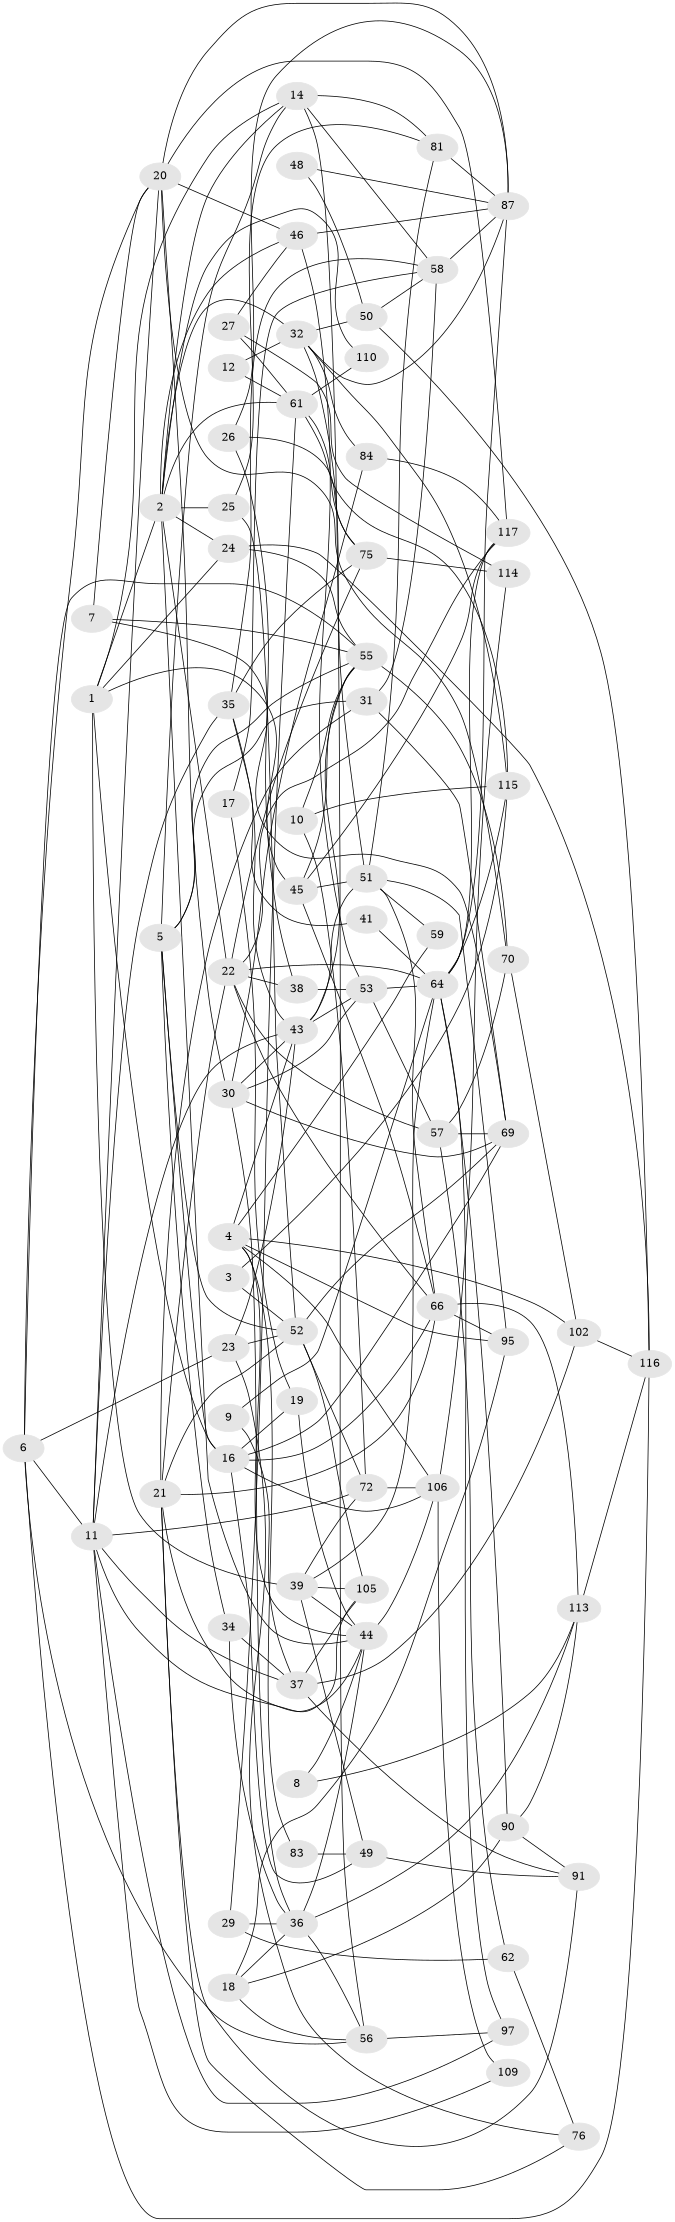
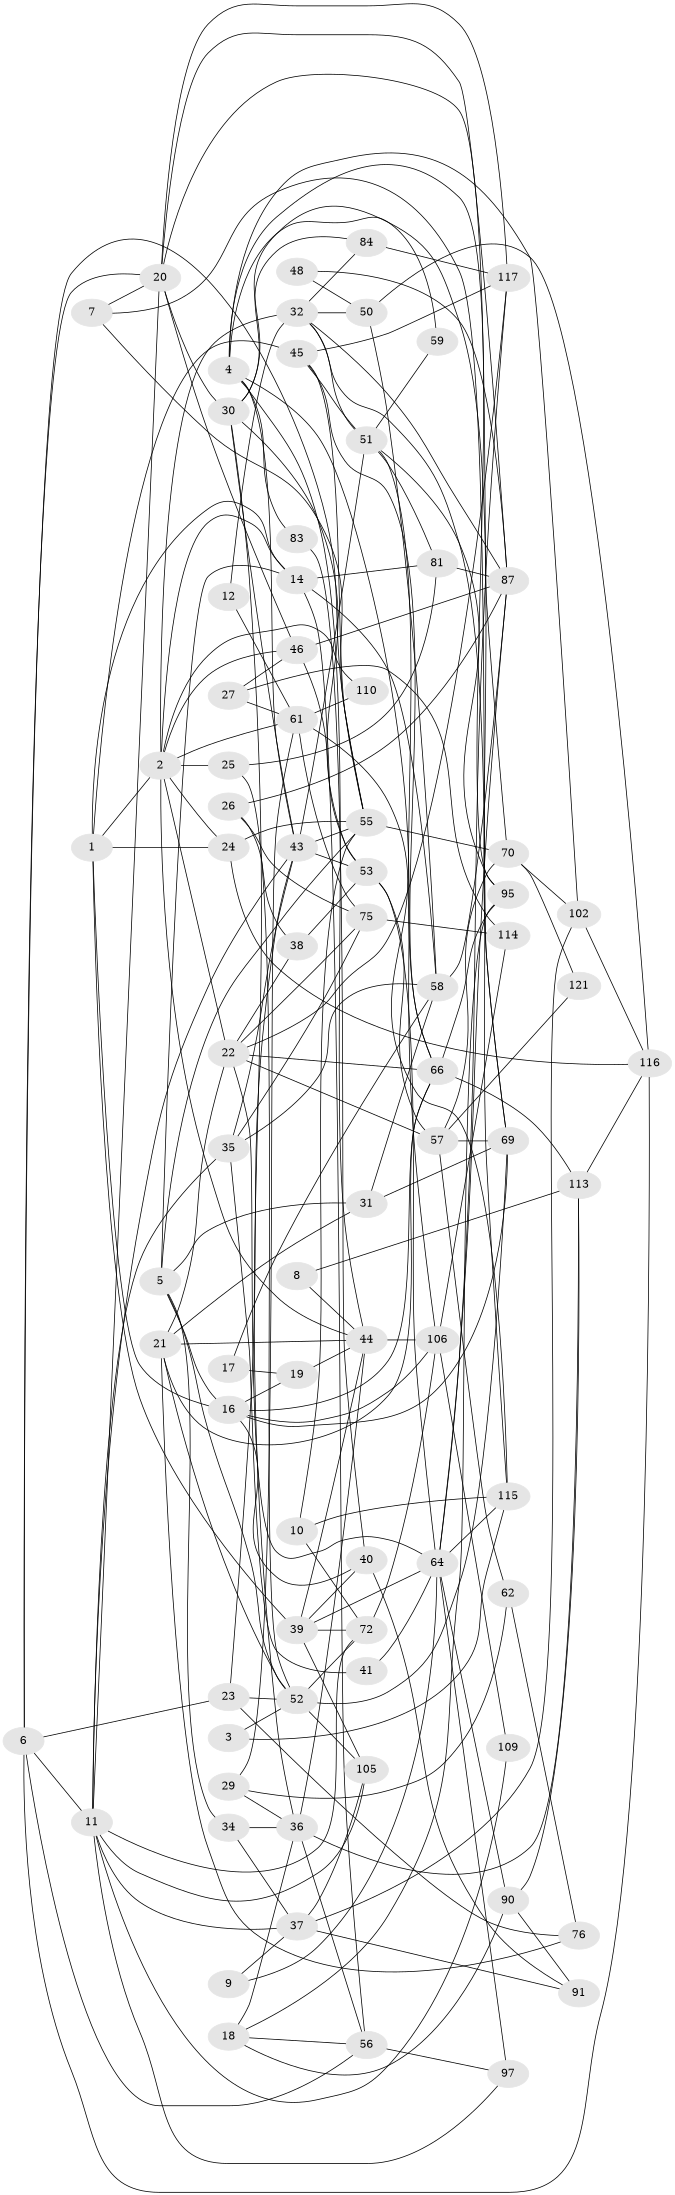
node "121": added
node "49": label "49" -> "40"
edge "21" -- "91": removed
